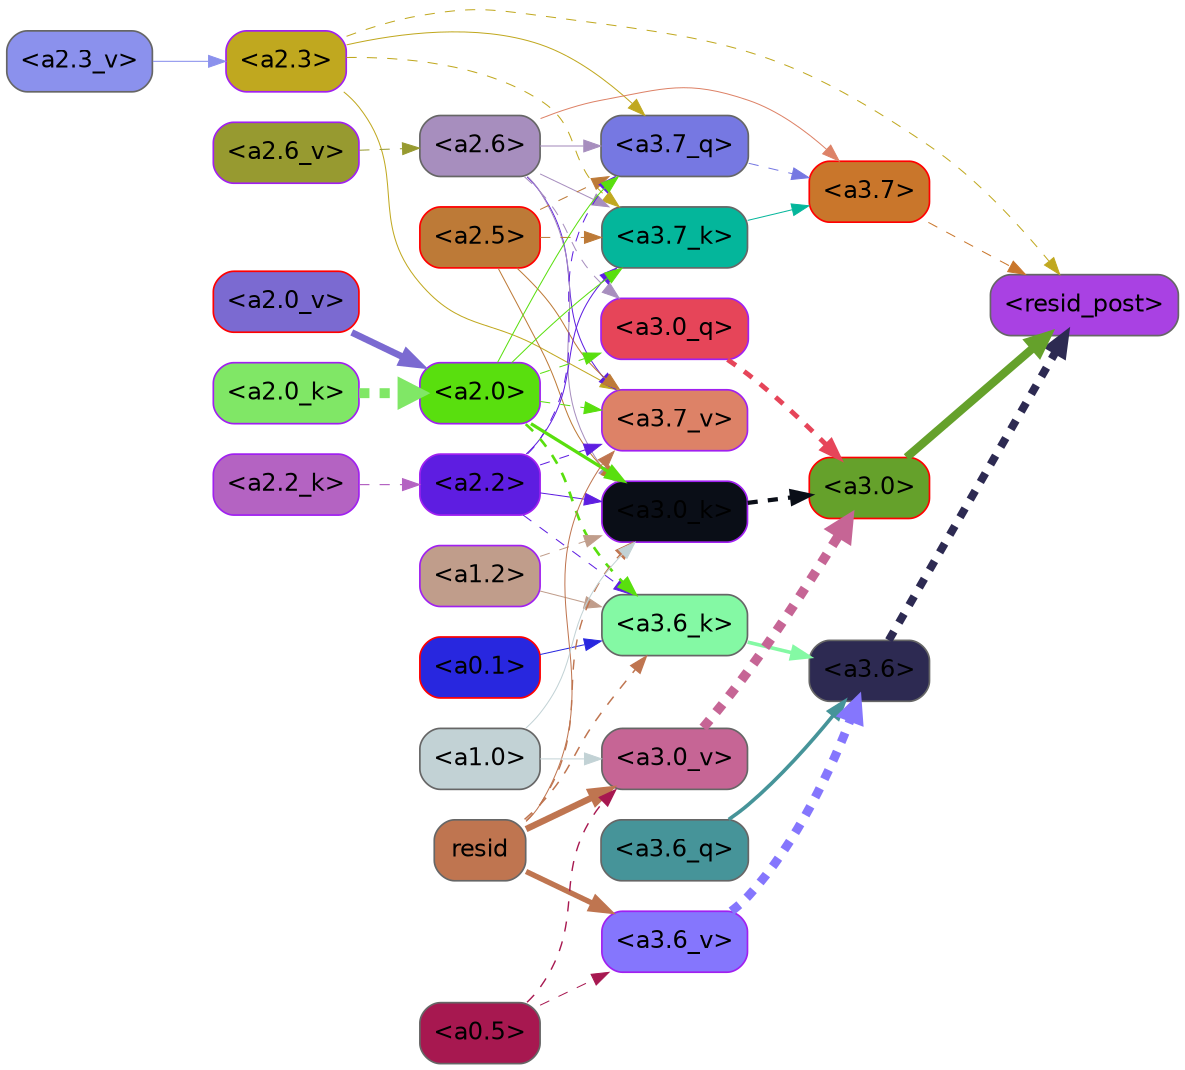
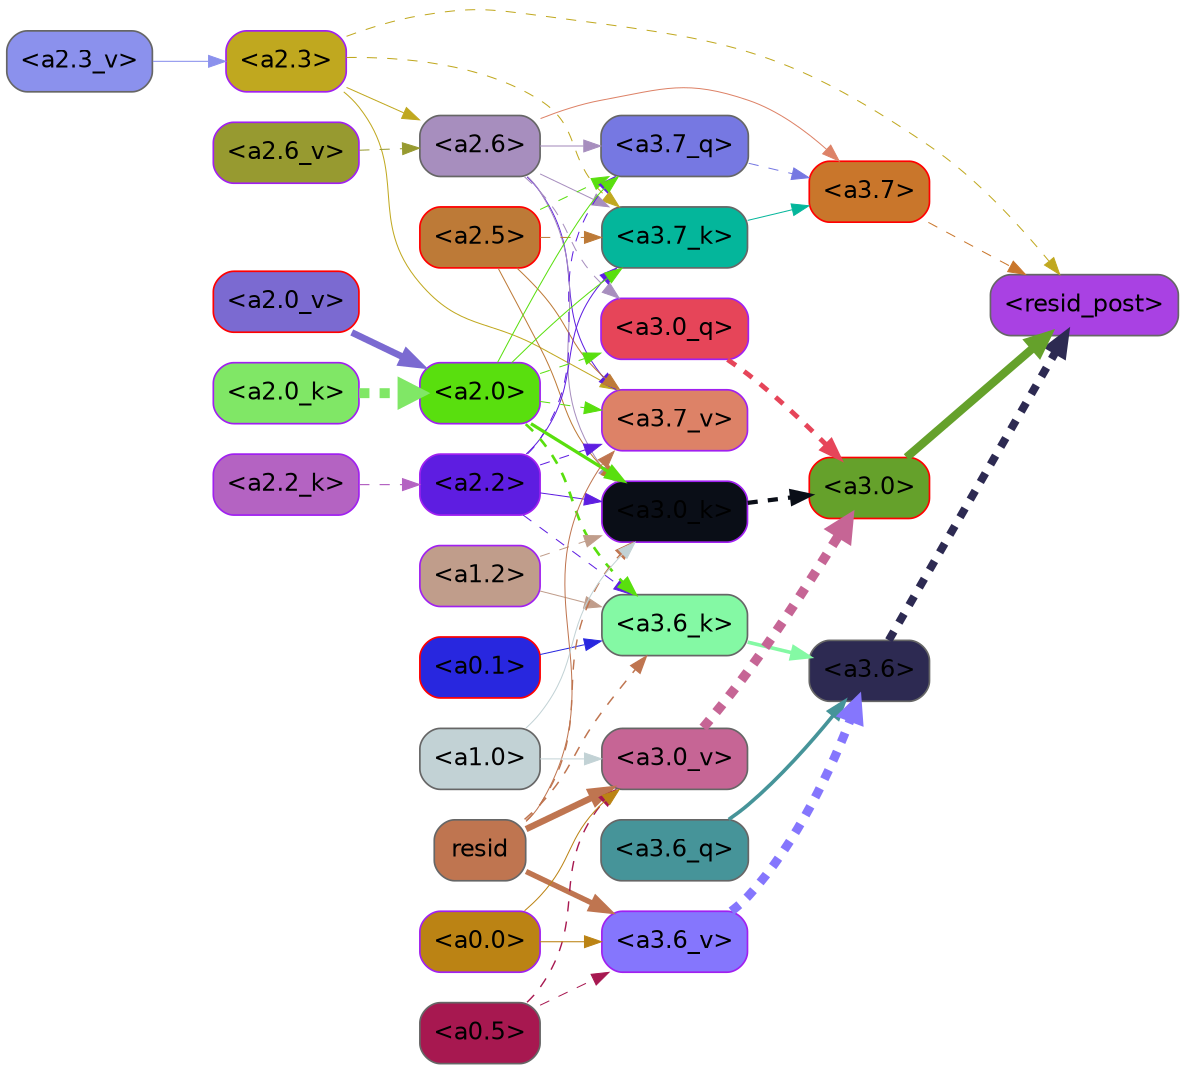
edge "<a2.3>" -> "<a3.7_q>": now "<a2.3>" -> "<a2.6>"
edge "<a2.5>" -> "<a3.7_q>": color #bd7a37 -> #59df0e
node "<a0.0>": added
